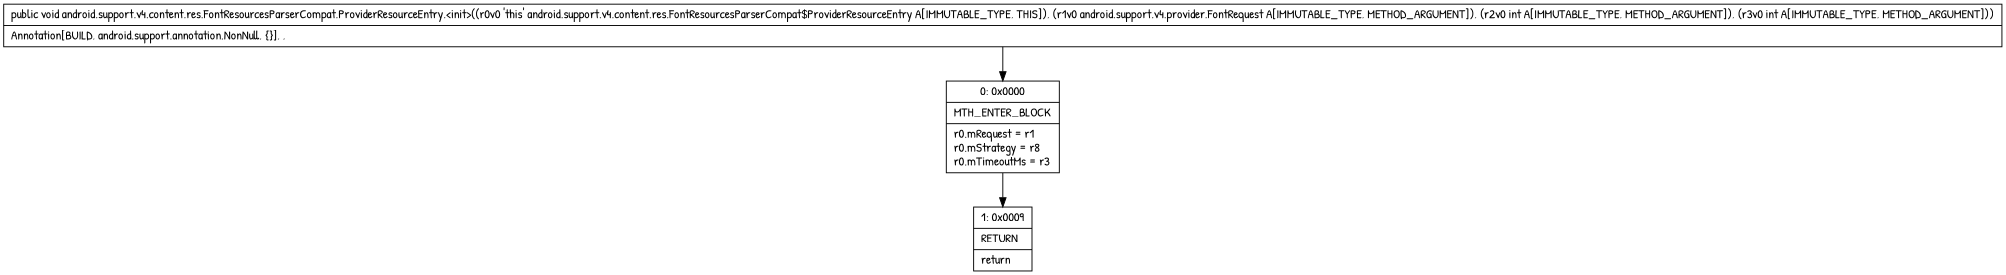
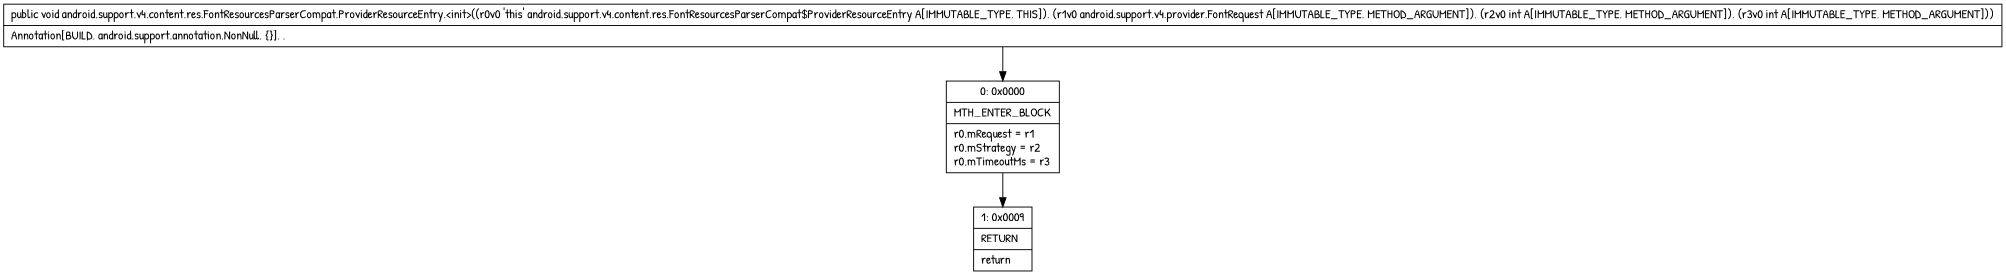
node "0: 0x0000": text "r0.mStrategy = r8" -> "r0.mStrategy = r2"
